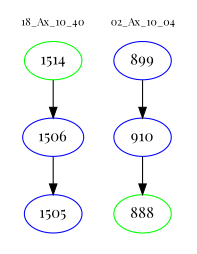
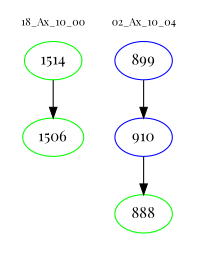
cluster "18_Ax_10_40": label "18_Ax_10_40" -> "18_Ax_10_00"
node "1506": color blue -> green
node "1505": removed
